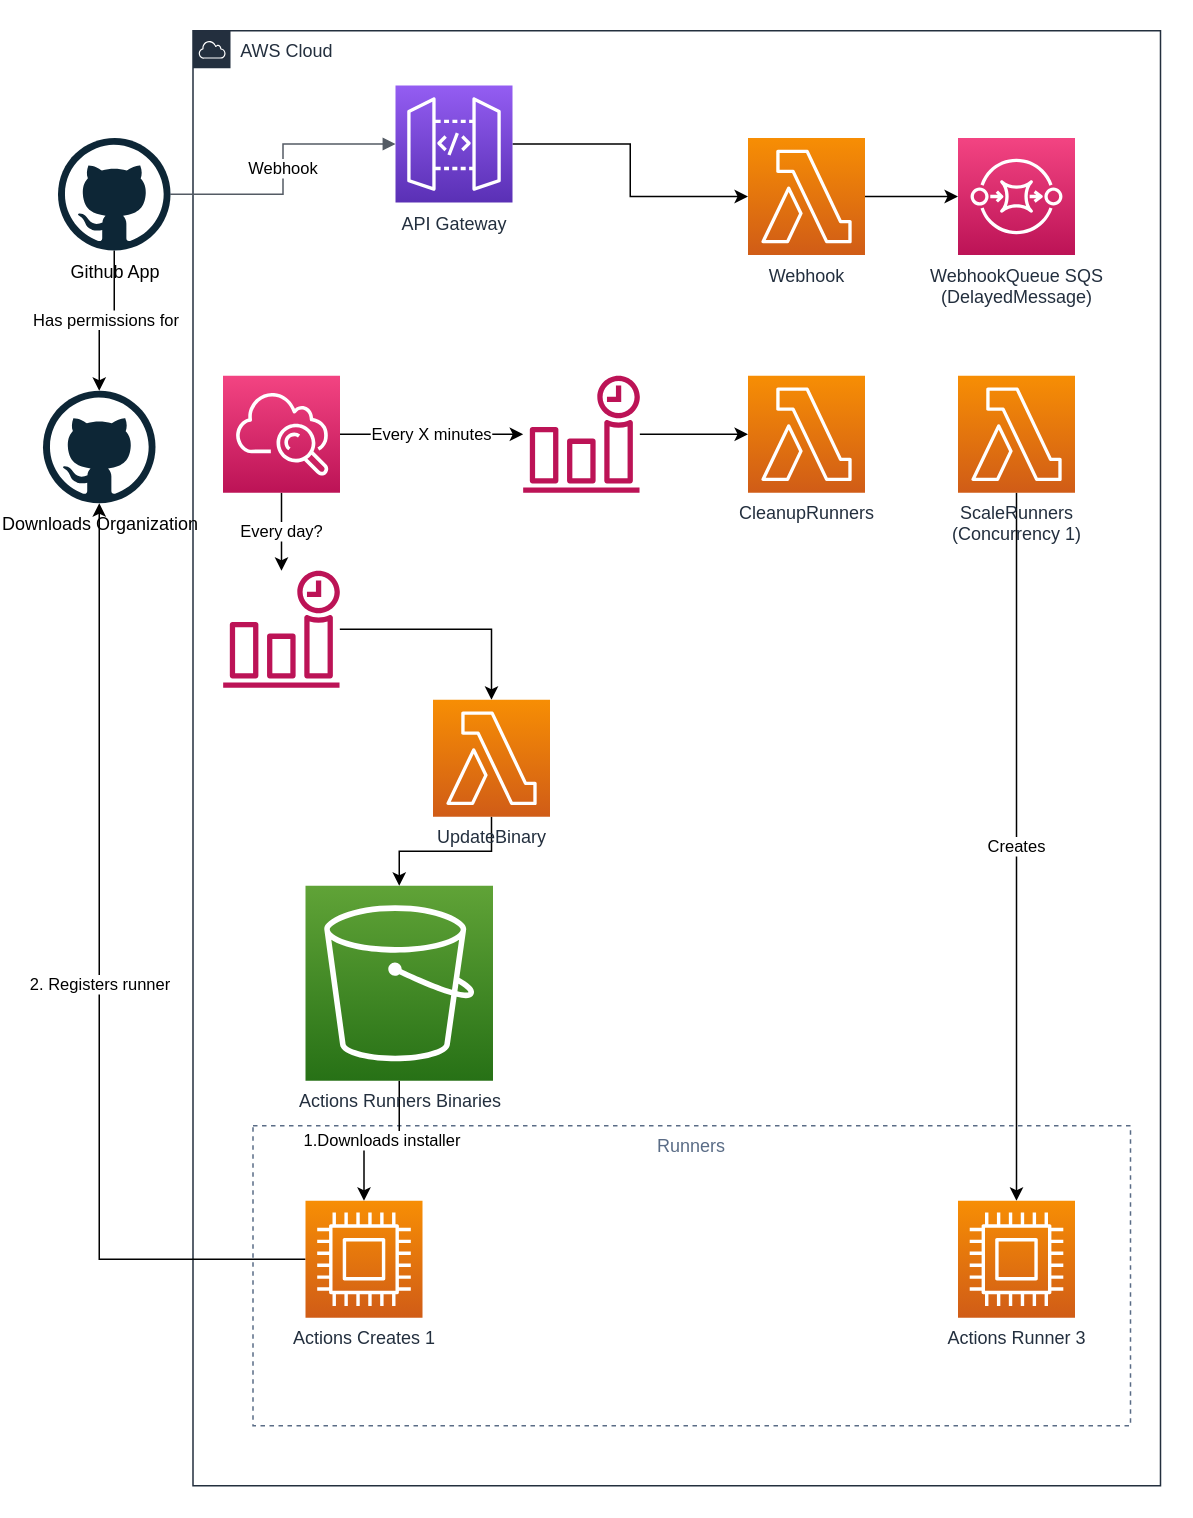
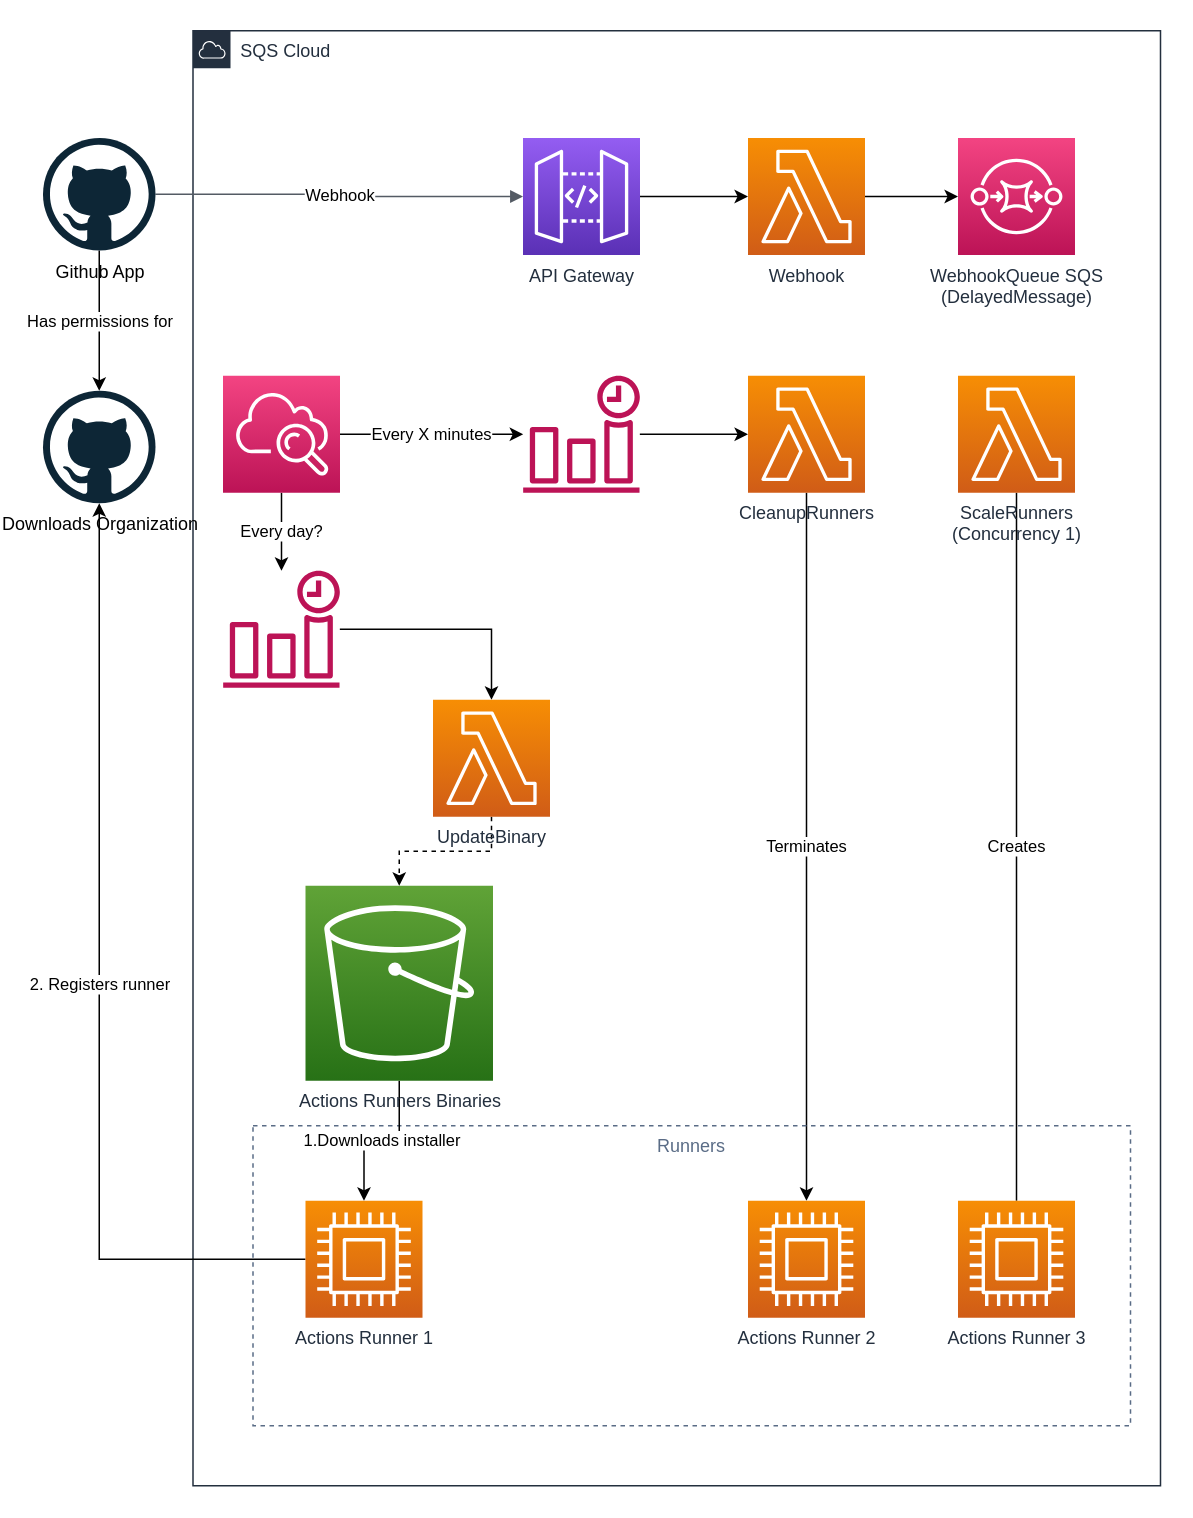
node "AWS Cloud": label "AWS Cloud" -> "SQS Cloud"
node "API Gateway": moved (454, 144) -> (581, 197)
node "Github App": moved (114, 194) -> (99, 194)
edge "CleanupRunners" -> "Actions Runner 2": added, label "Terminates"
edge "UpdateBinary" -> "Actions Runners Binaries": style solid -> dashed
edge "ScaleRunners (Concurrency 1)" -> "Actions Runner 3": arrowhead classic -> none
node "Actions Runner 2": added
node "Actions Creates 1": label "Actions Creates 1" -> "Actions Runner 1"
